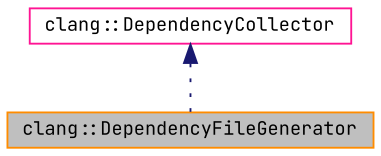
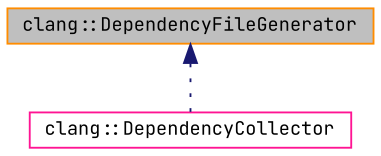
edge "clang::DependencyFileGenerator" -> "clang::DependencyCollector": reversed
